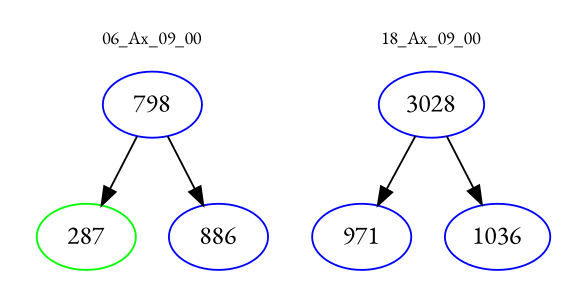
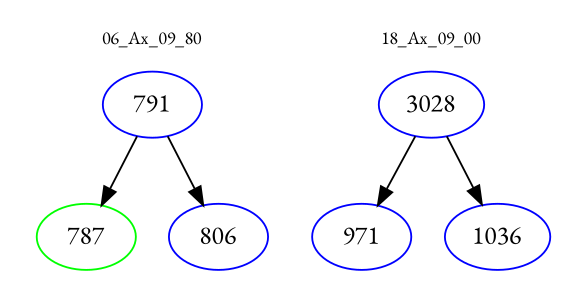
cluster "06_Ax_09_00": label "06_Ax_09_00" -> "06_Ax_09_80"
node "798": label "798" -> "791"
node "287": label "287" -> "787"
node "886": label "886" -> "806"
